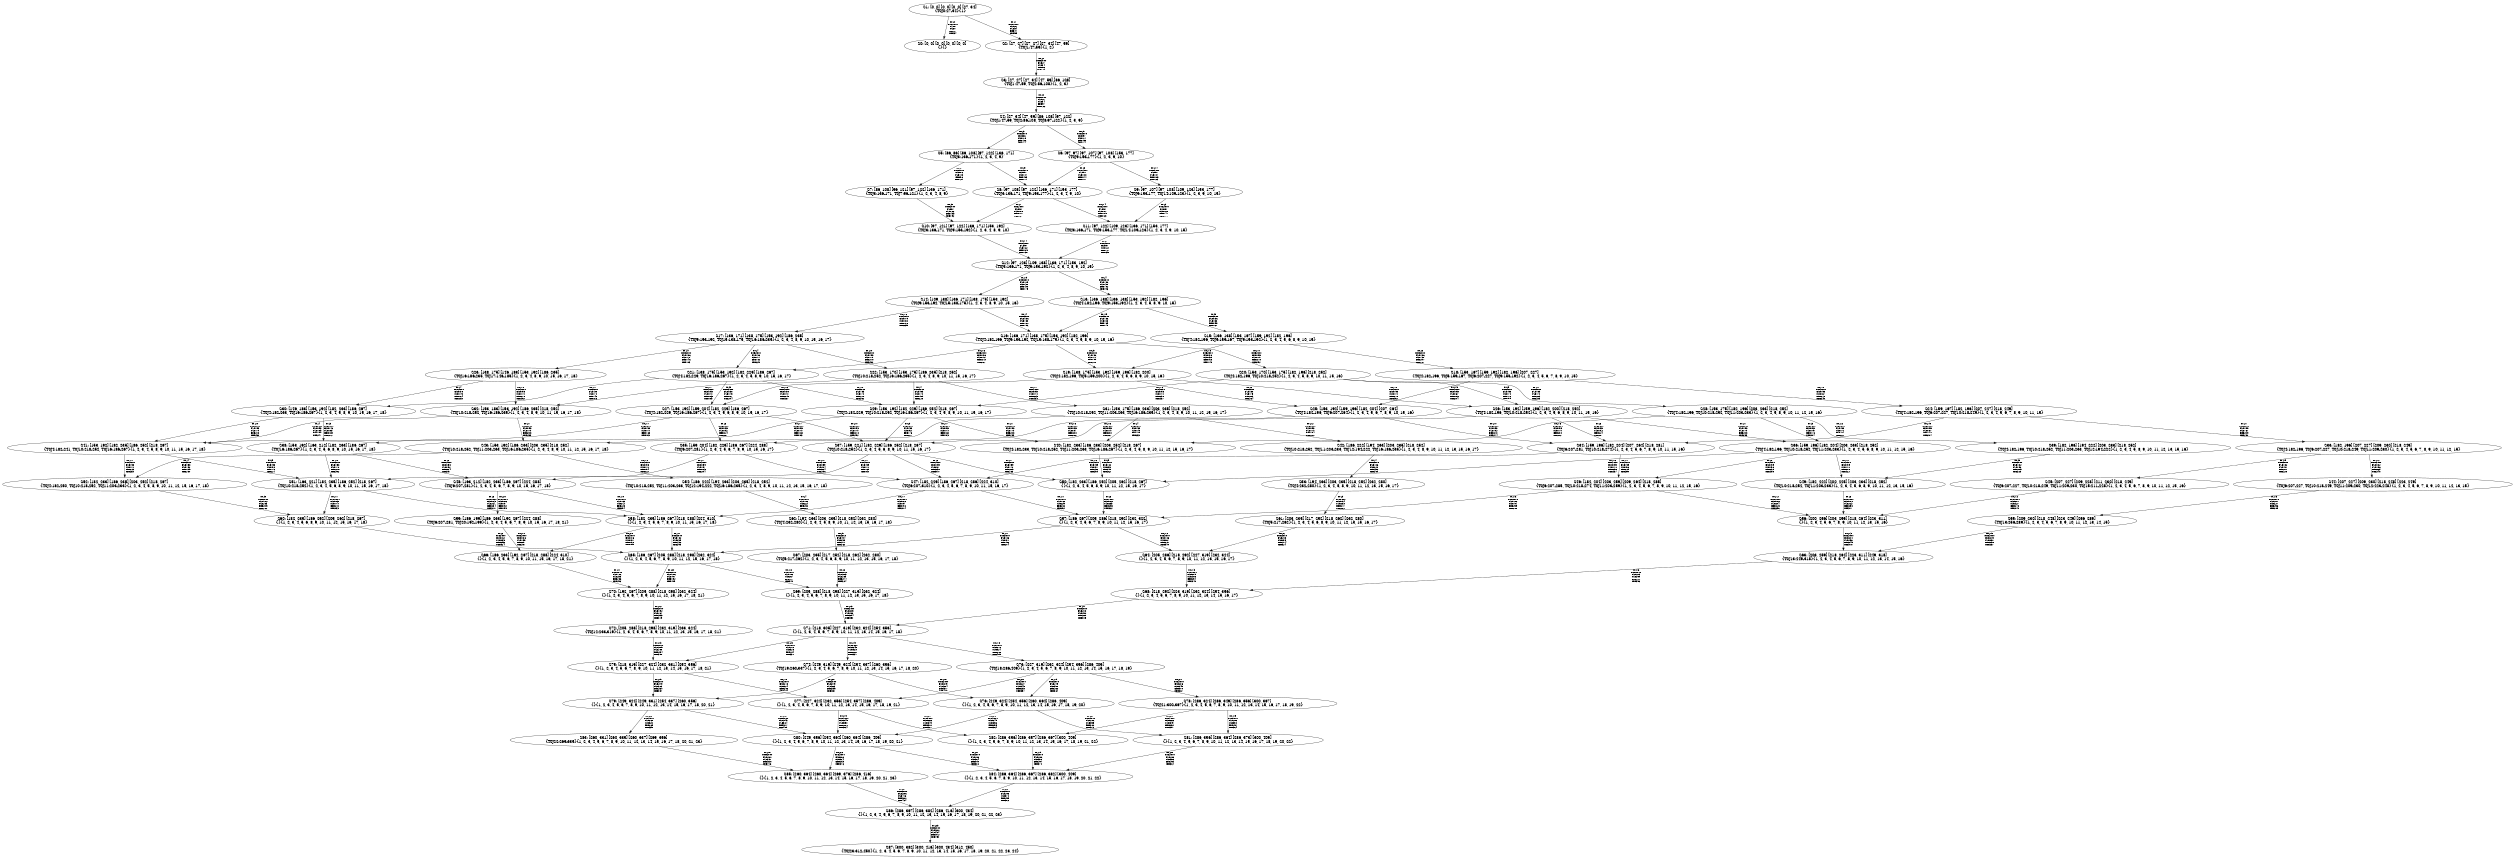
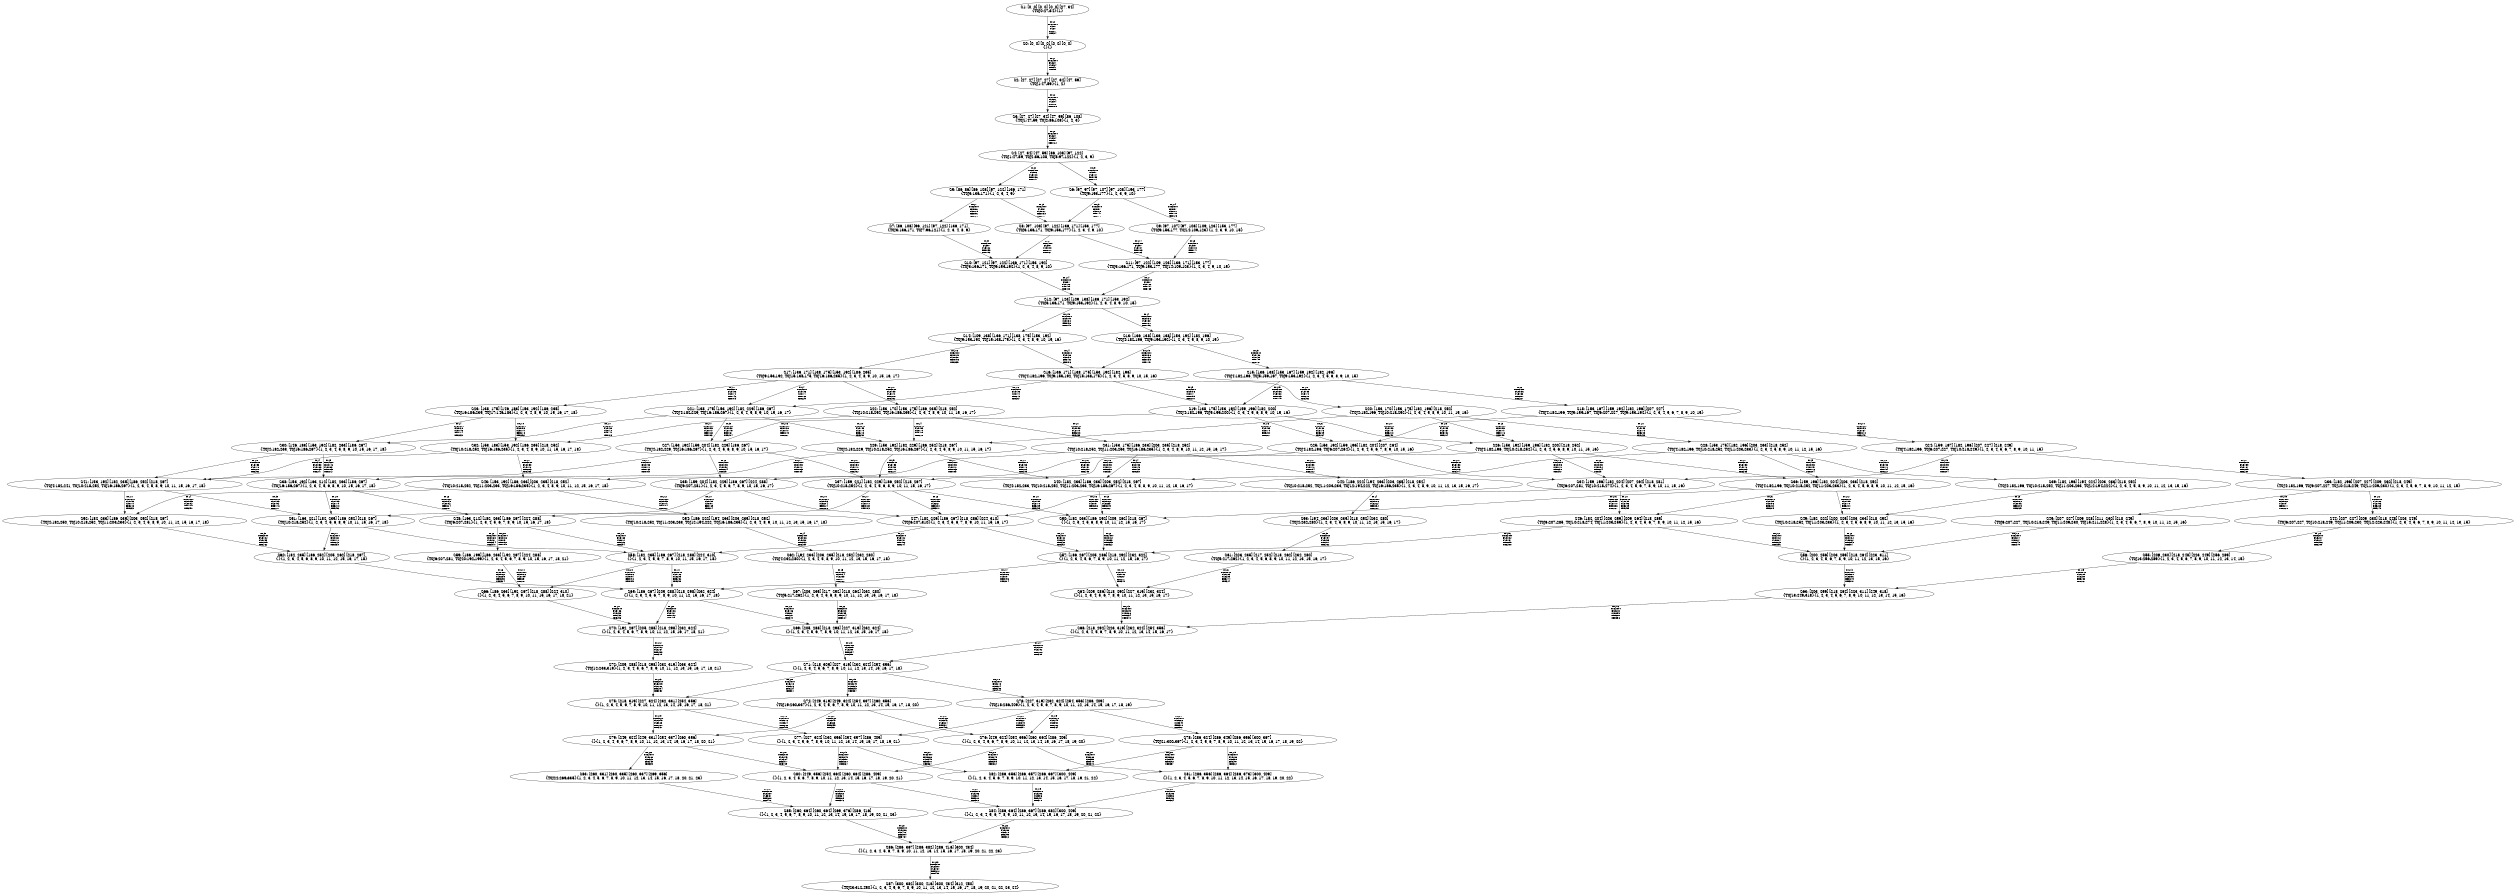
edge "S1: [0, 0] [0, 0] [0, 0] [27, 34] {T0J0:27-34}{1}" -> "S2: [27, 27] [27, 27] [27, 34] [47, 59] {T0J1:47-59}{1, 2}": now "S0: [0, 0] [0, 0] [0, 0] [0, 0] {}{}" -> "S2: [27, 27] [27, 27] [27, 34] [47, 59] {T0J1:47-59}{1, 2}"
